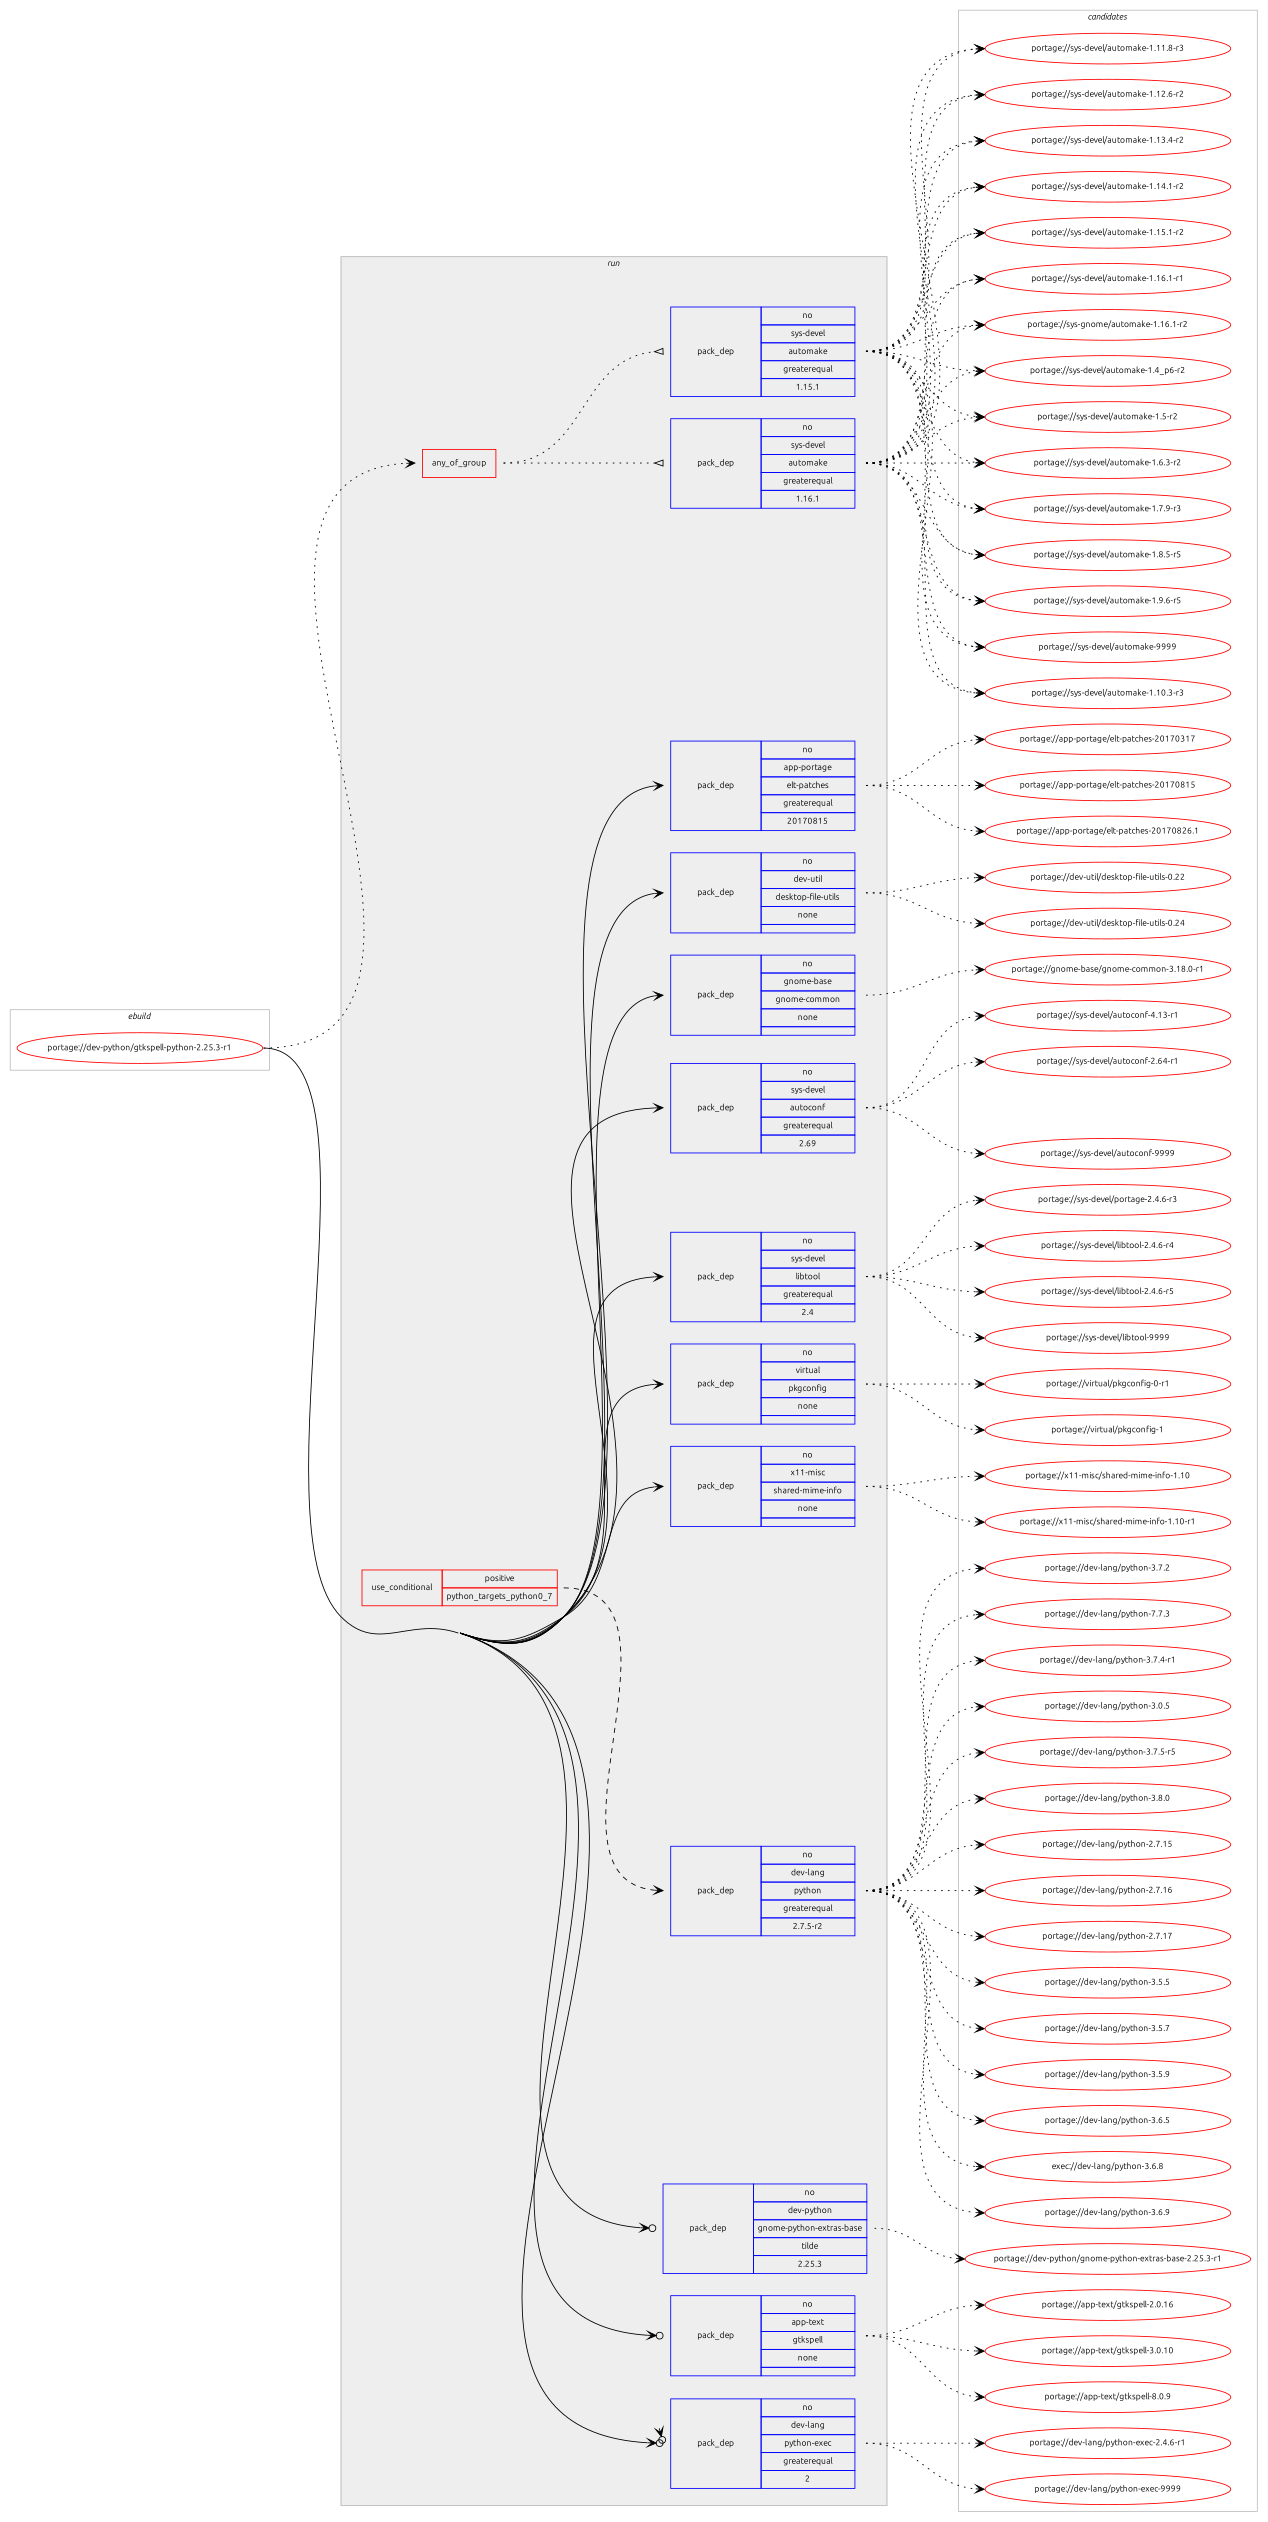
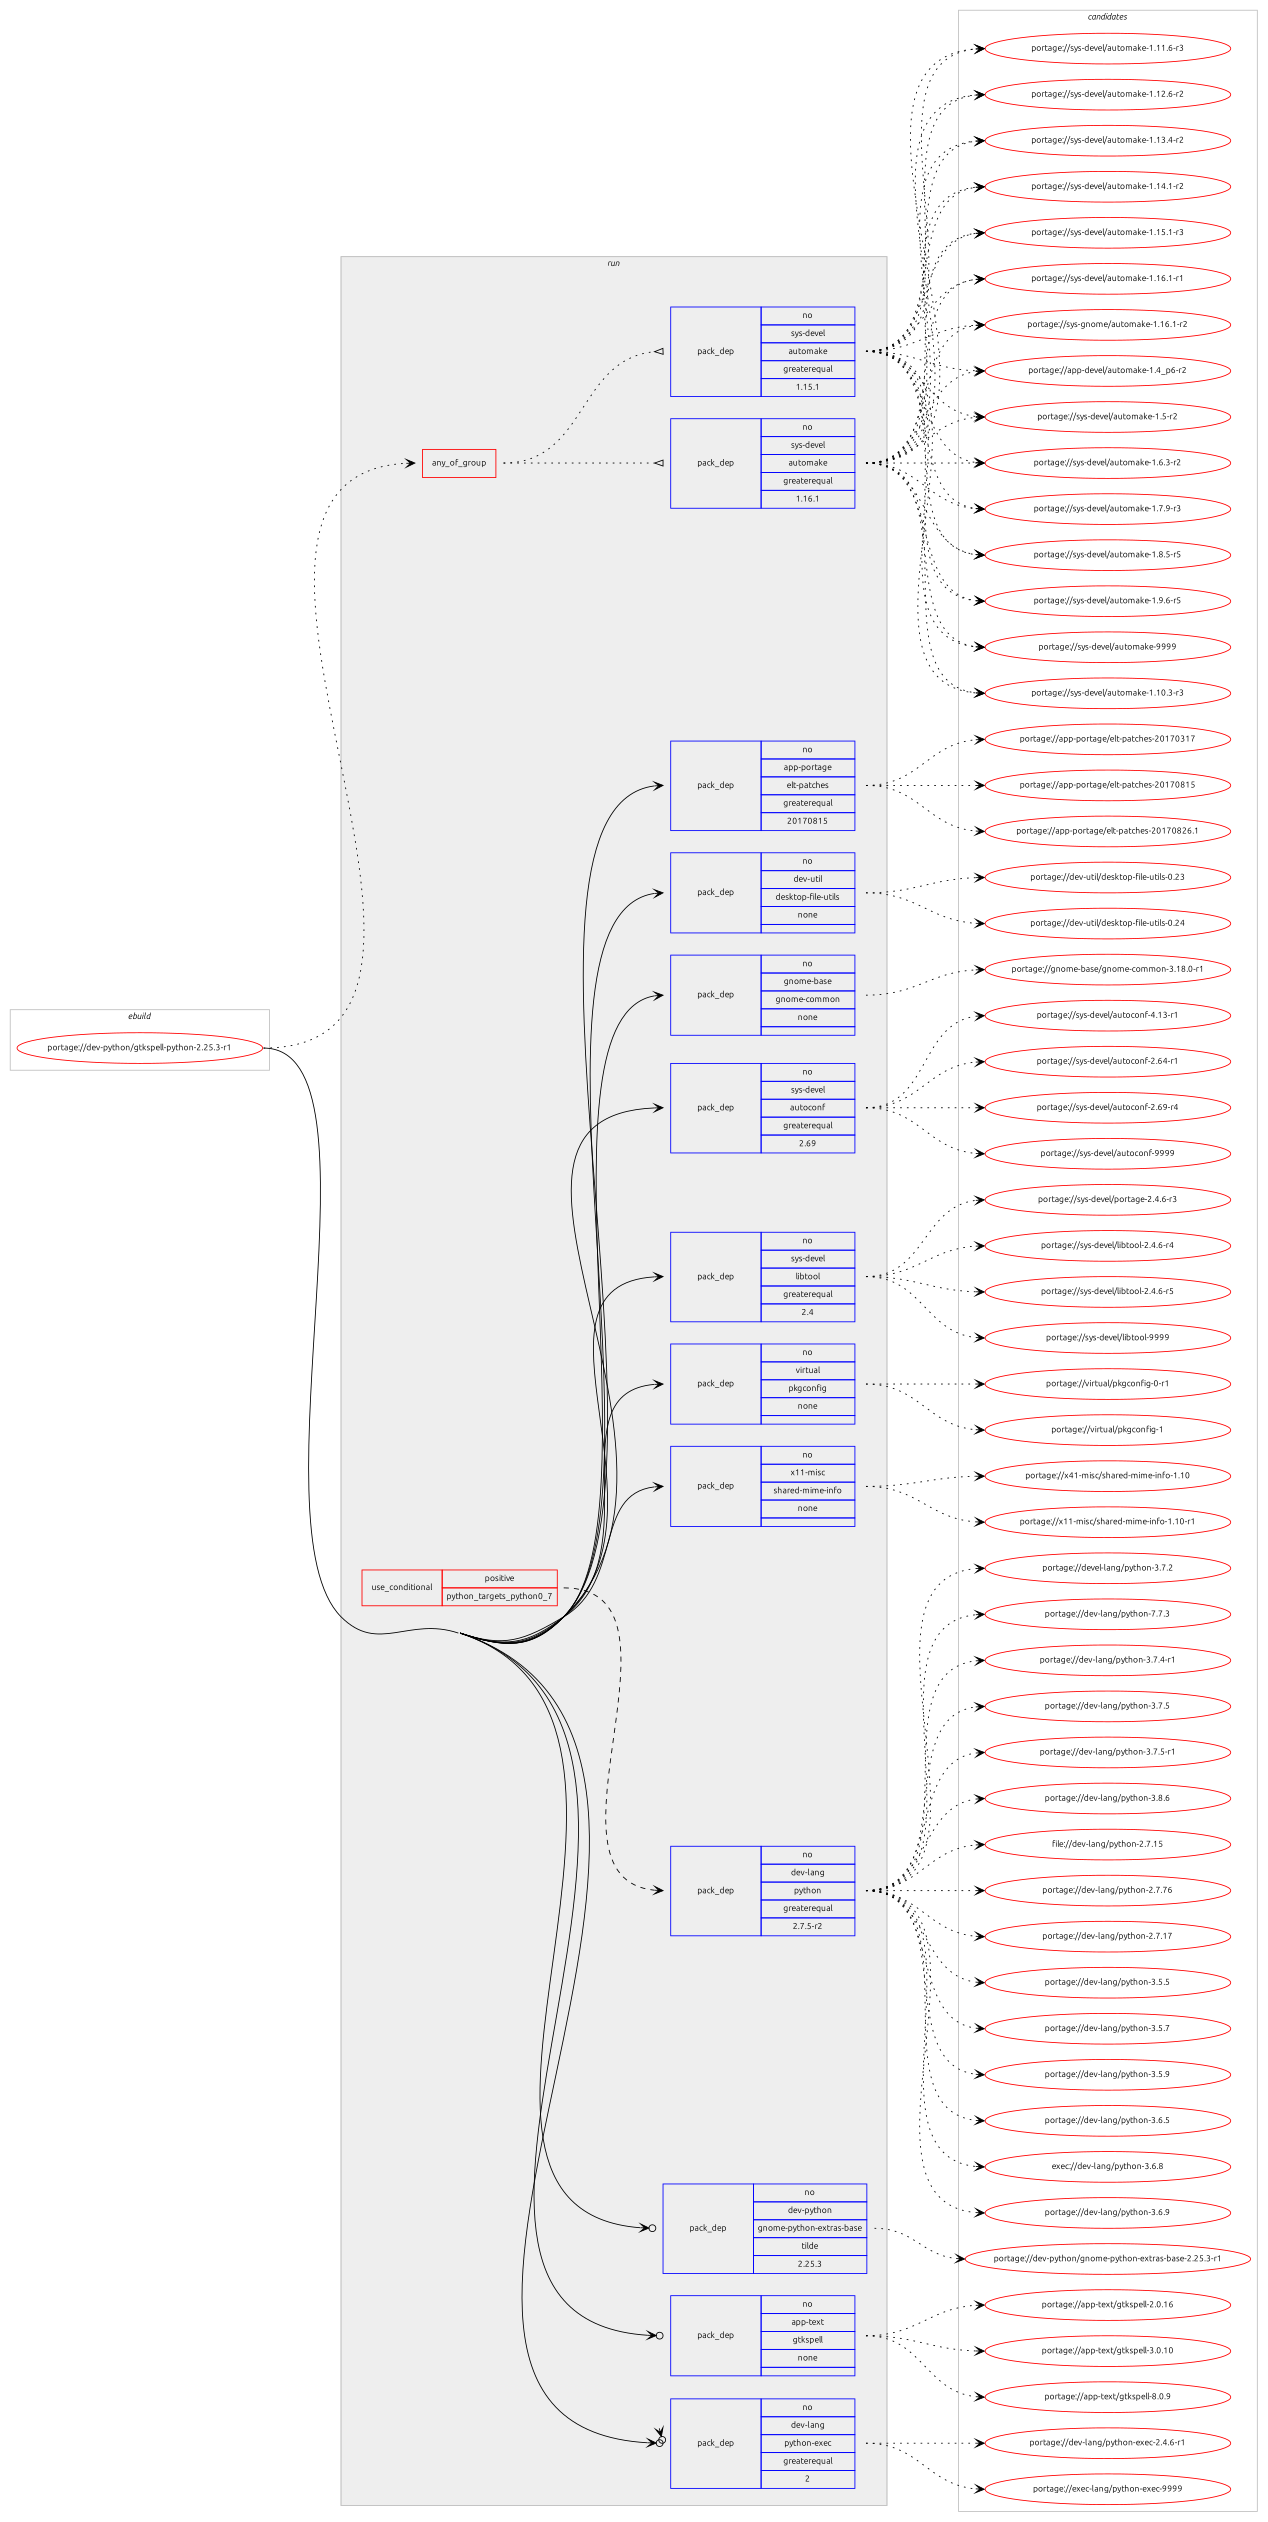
node "portage://sys-devel/automake-1.11.8-r3": label "portage://sys-devel/automake-1.11.8-r3" -> "portage://sys-devel/automake-1.11.6-r3"
node "portage://sys-devel/automake-1.15.1-r2": label "portage://sys-devel/automake-1.15.1-r2" -> "portage://sys-devel/automake-1.15.1-r3"
node "portage://sys-devel/automake-1.4_p6-r2": label "portage://sys-devel/automake-1.4_p6-r2" -> "portage://app-devel/automake-1.4_p6-r2"
node "portage://dev-util/desktop-file-utils-0.22": label "portage://dev-util/desktop-file-utils-0.22" -> "portage://dev-util/desktop-file-utils-0.23"
node "portage://sys-devel/autoconf-2.69-r4": added
node "portage://x11-misc/shared-mime-info-1.10": label "portage://x11-misc/shared-mime-info-1.10" -> "portage://x41-misc/shared-mime-info-1.10"
node "portage://dev-lang/python-3.7.2": label "portage://dev-lang/python-3.7.2" -> "portage://devel-lang/python-3.7.2"
node "portage://dev-lang/python-3.0.5": label "portage://dev-lang/python-3.0.5" -> "portage://dev-lang/python-3.7.5"
node "portage://dev-lang/python-3.7.5-r5": label "portage://dev-lang/python-3.7.5-r5" -> "portage://dev-lang/python-3.7.5-r1"
node "portage://dev-lang/python-3.8.0": label "portage://dev-lang/python-3.8.0" -> "portage://dev-lang/python-3.8.6"
node "portage://dev-lang/python-2.7.15": label "portage://dev-lang/python-2.7.15" -> "file://dev-lang/python-2.7.15"
node "portage://dev-lang/python-2.7.16": label "portage://dev-lang/python-2.7.16" -> "portage://dev-lang/python-2.7.76"
node "portage://dev-lang/python-exec-9999": label "portage://dev-lang/python-exec-9999" -> "portage://exec-lang/python-exec-9999"
